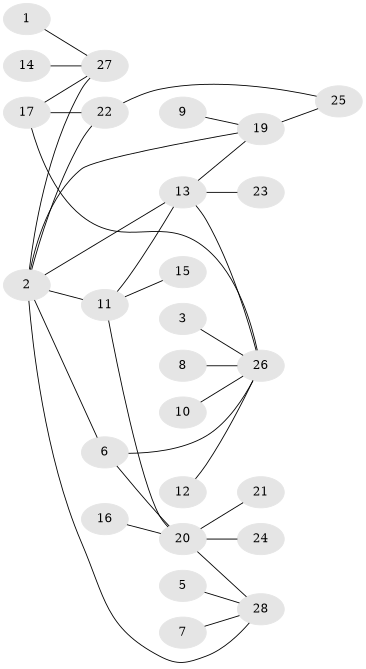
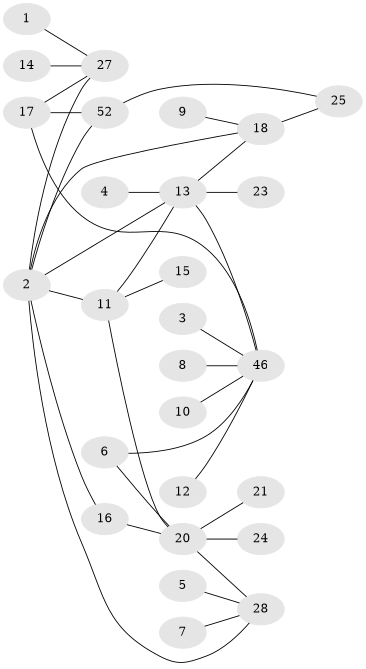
node "22": label "22" -> "52"
node "19": label "19" -> "18"
node "4": added
node "26": label "26" -> "46"
edge "2" -- "6": now "2" -- "16"
